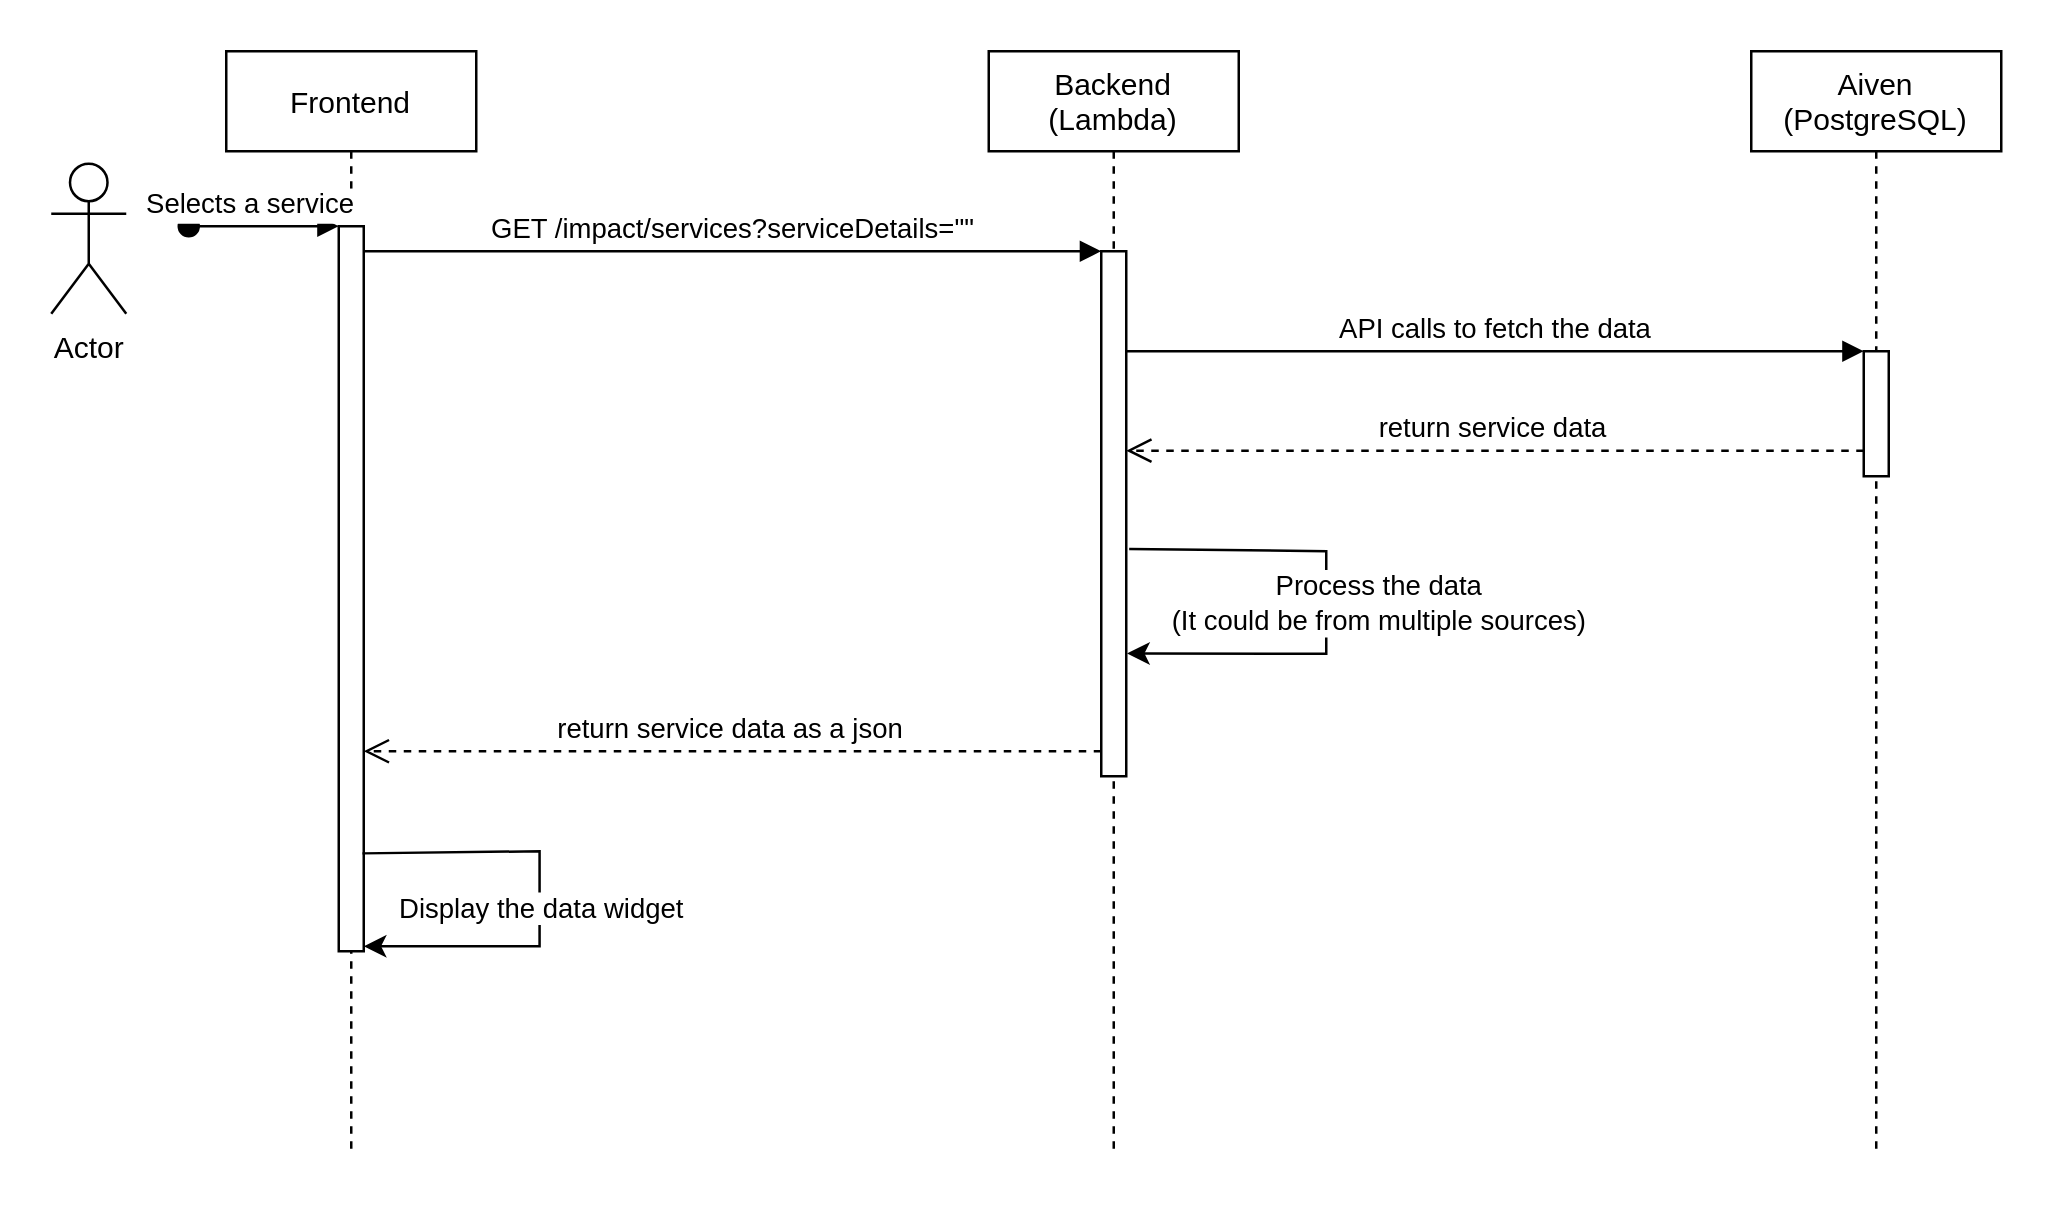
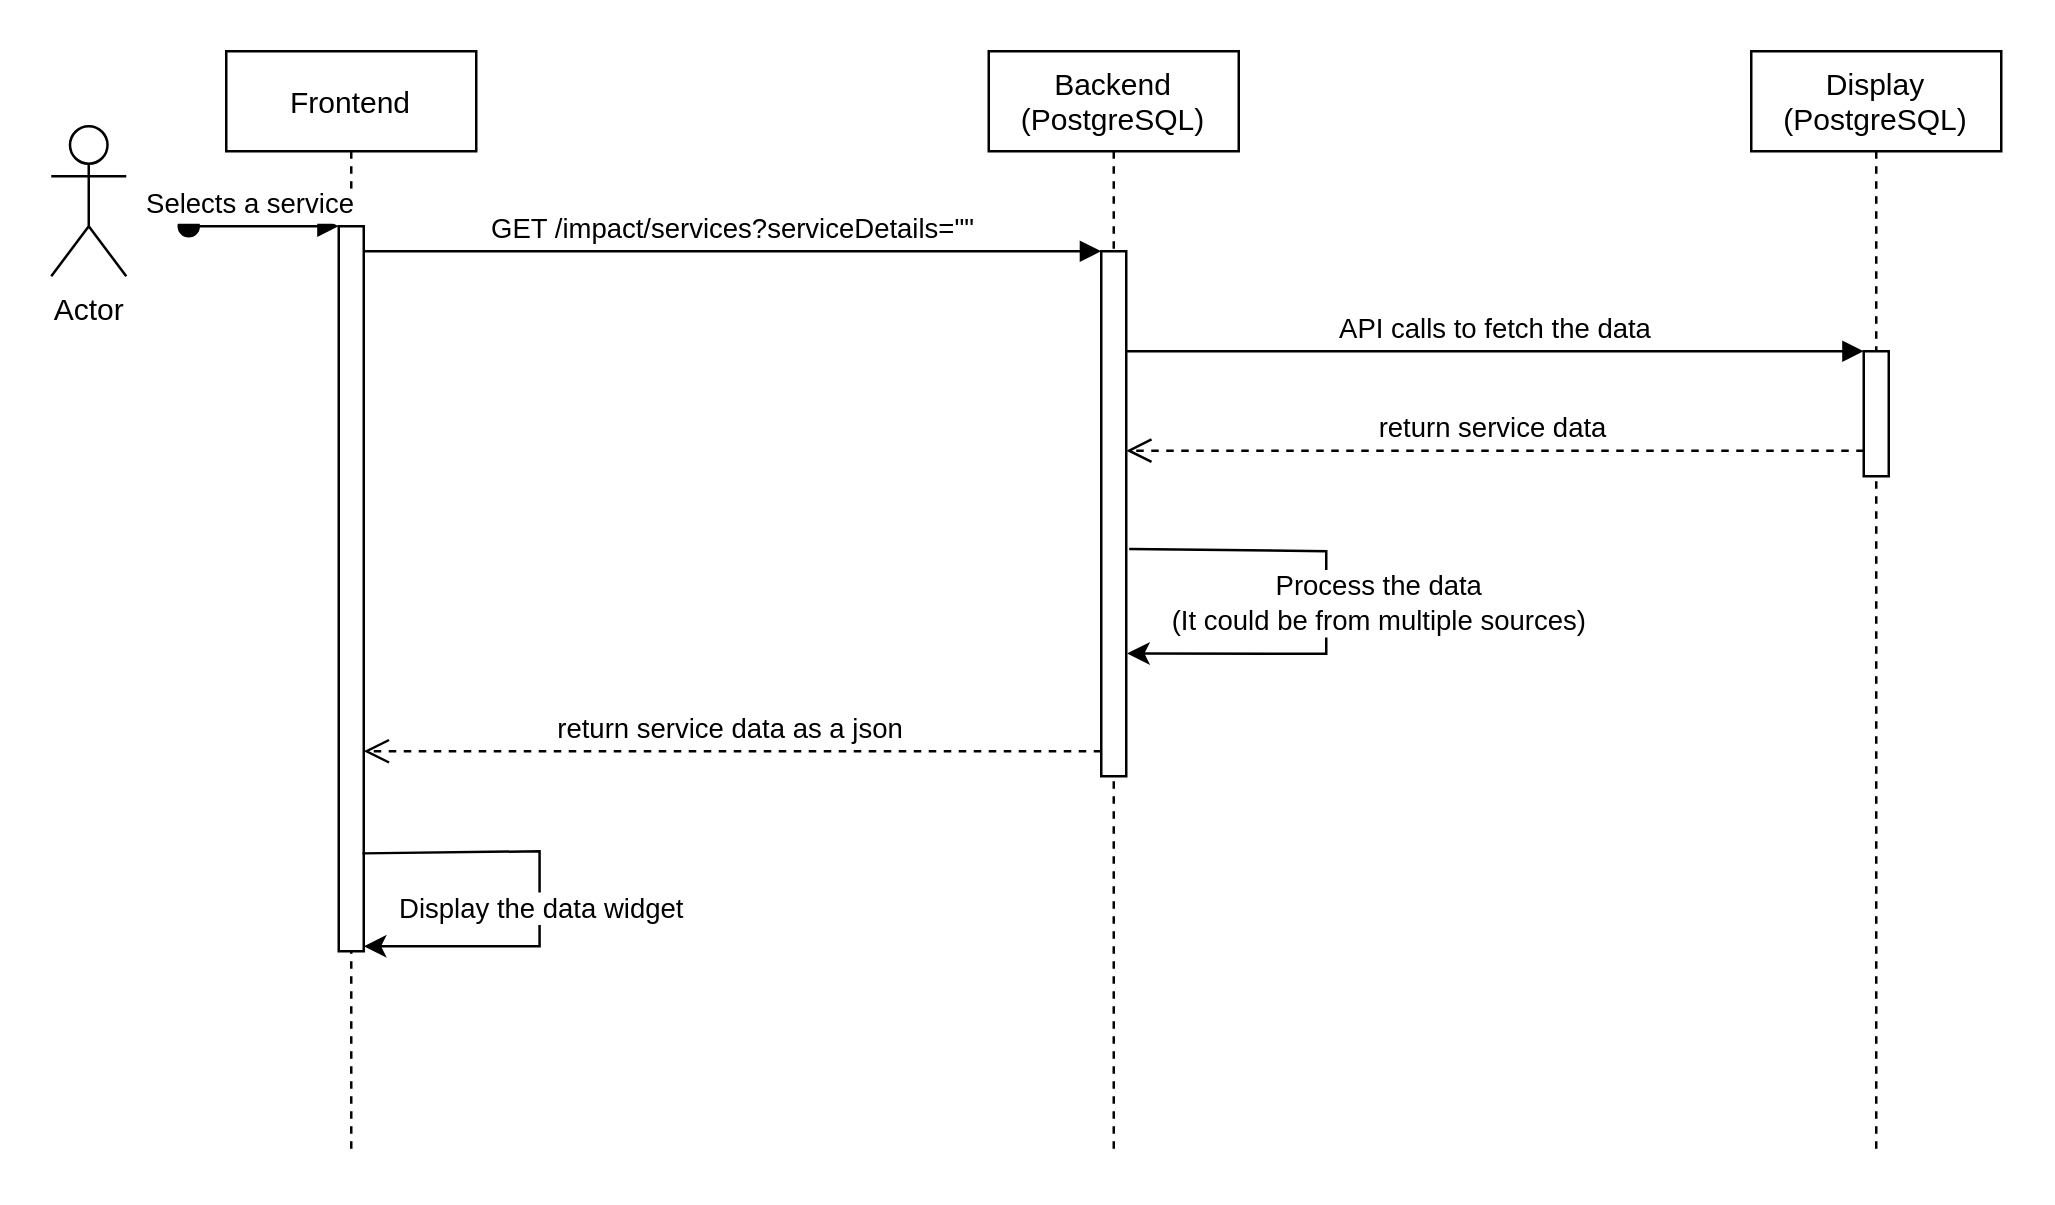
node "Backend (Lambda)": label "Backend (Lambda)" -> "Backend (PostgreSQL)"
node "Aiven (PostgreSQL)": label "Aiven (PostgreSQL)" -> "Display (PostgreSQL)"
node "Actor": moved (89, 239) -> (89, 201)
